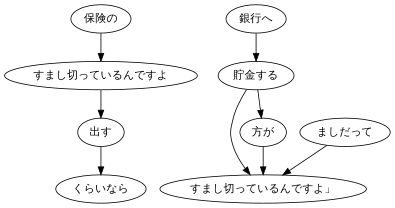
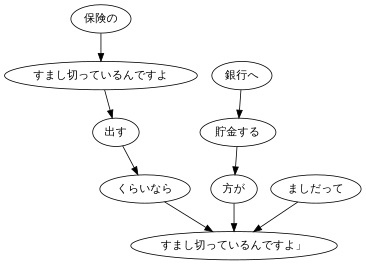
edge "貯金する" -> "すまし切っているんですよ」": now "くらいなら" -> "すまし切っているんですよ」"
